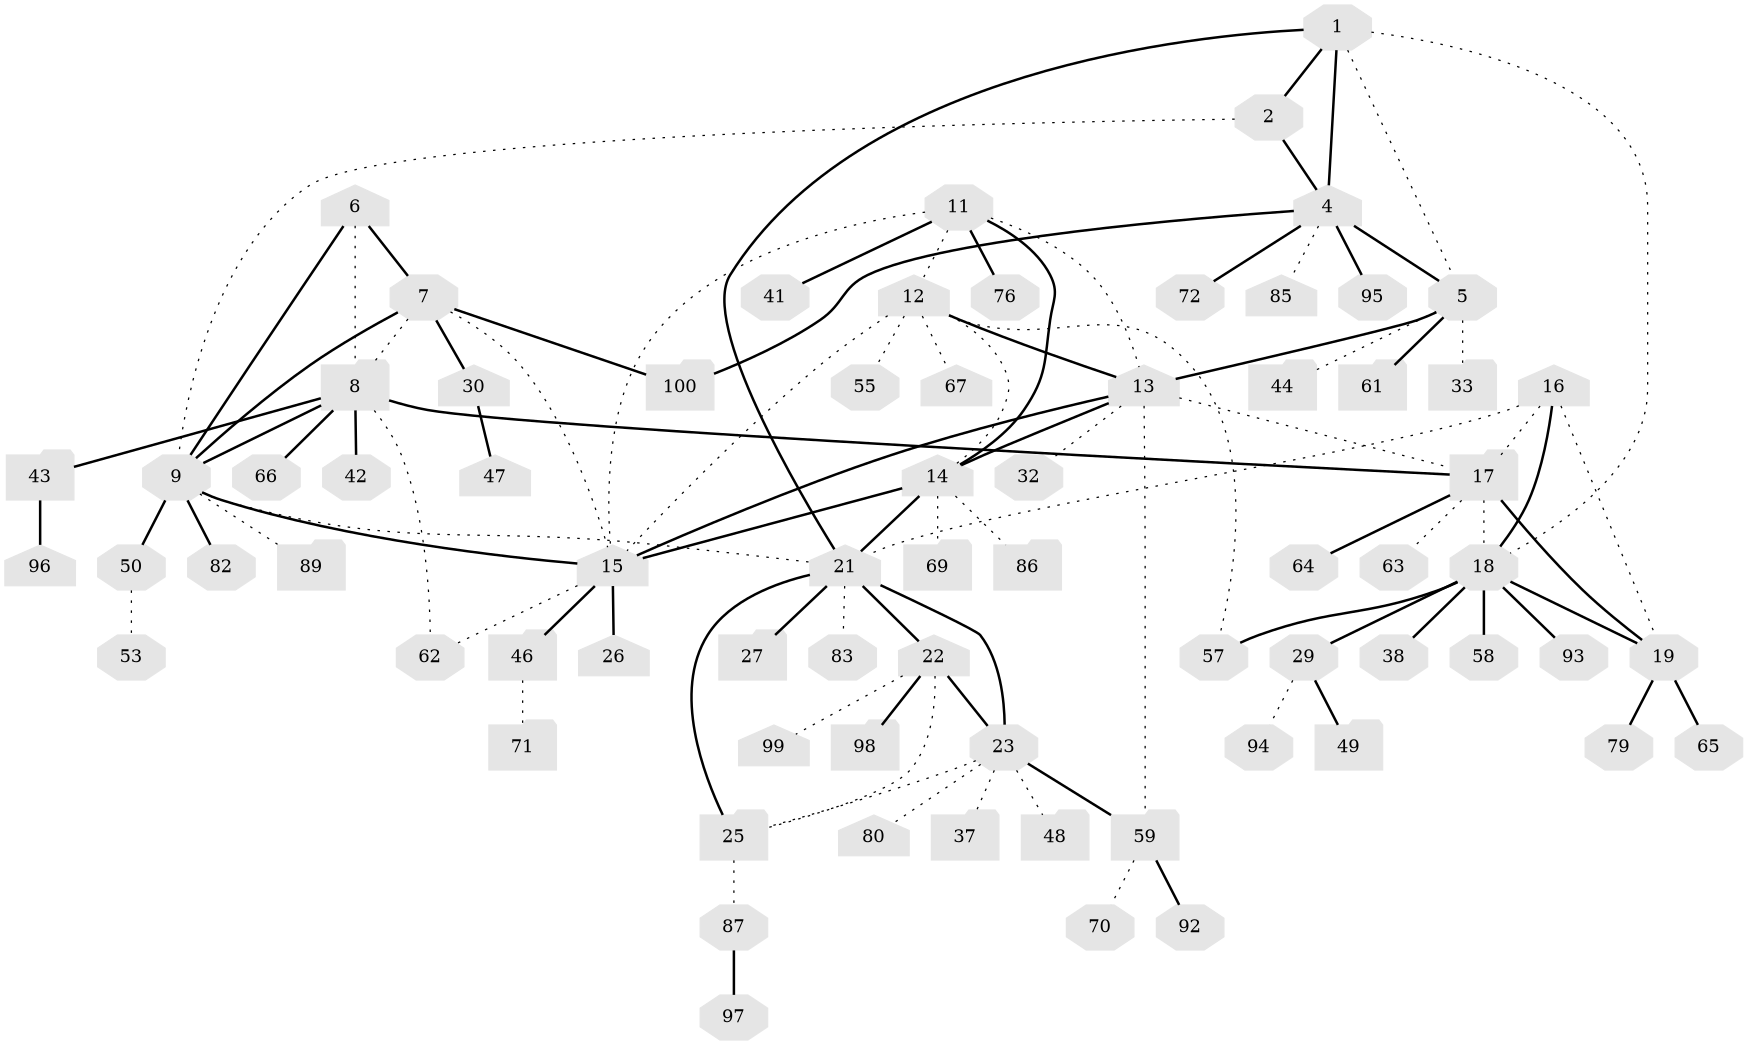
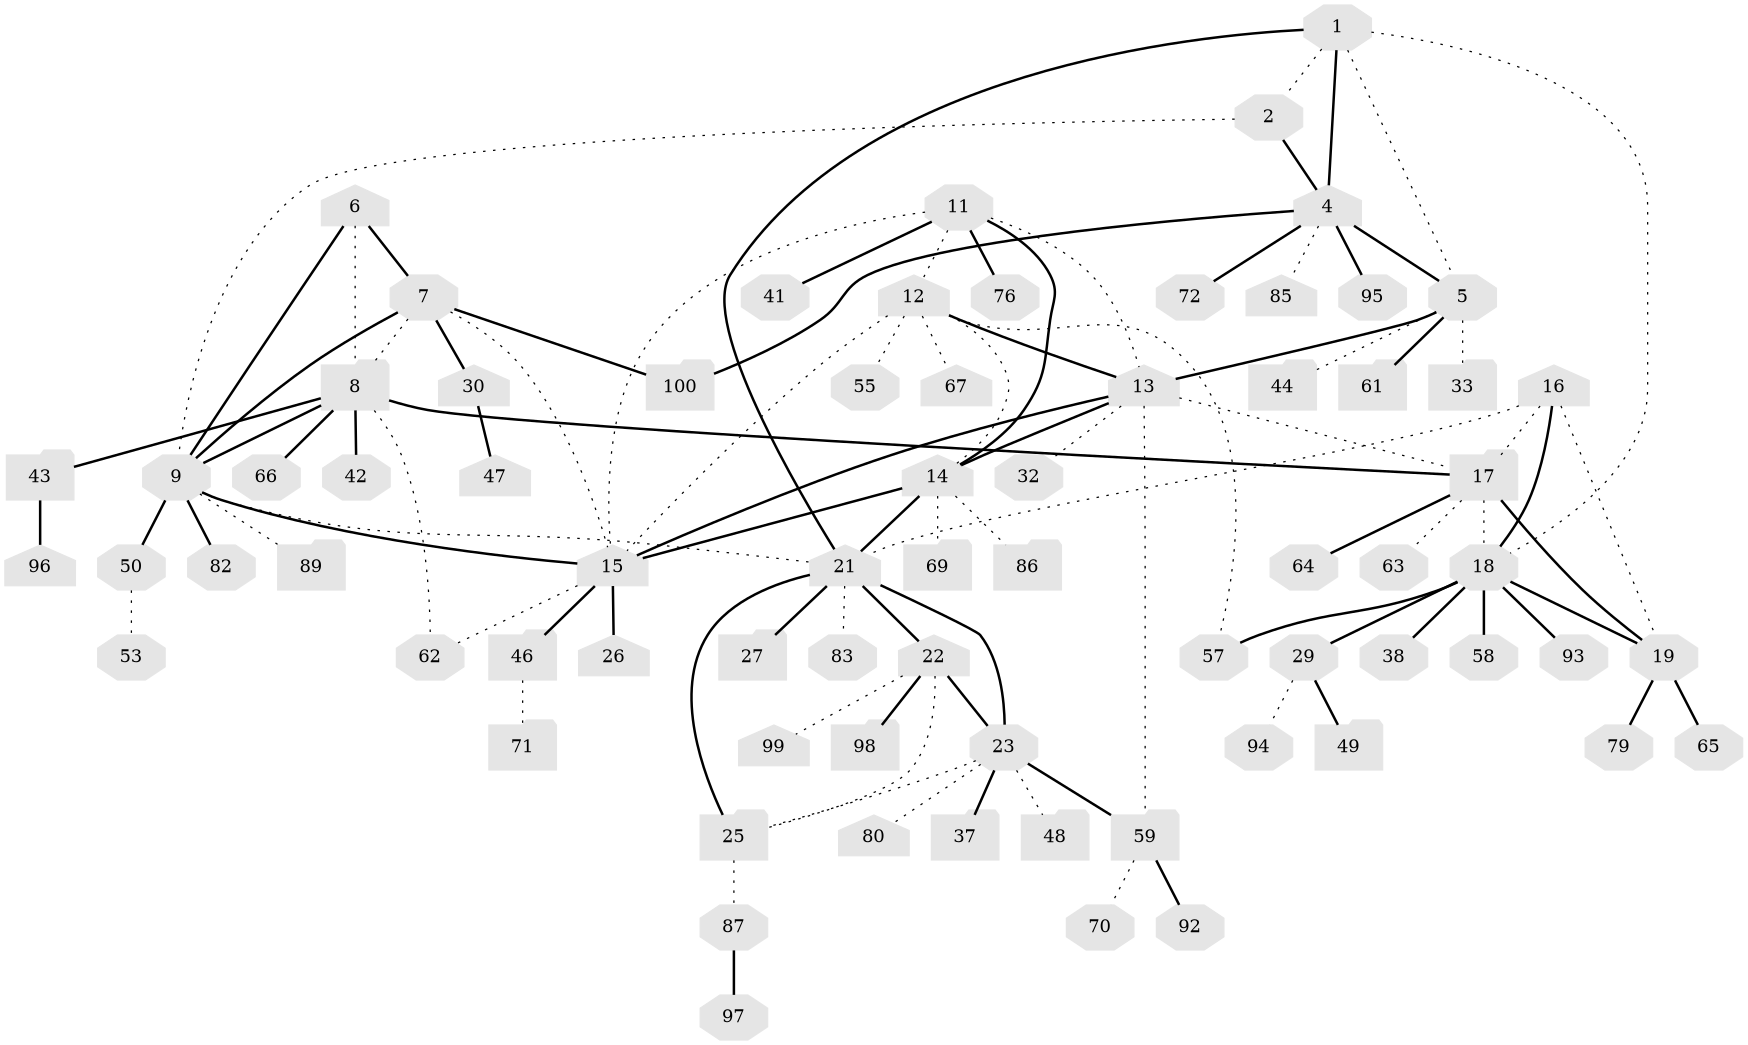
edge "1" -- "2": style bold -> dotted
edge "23" -- "37": style dotted -> bold
